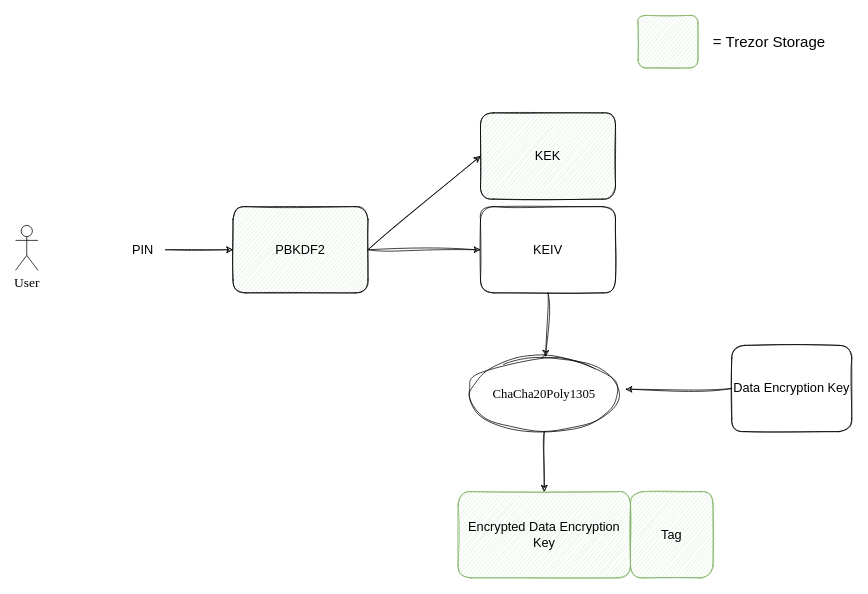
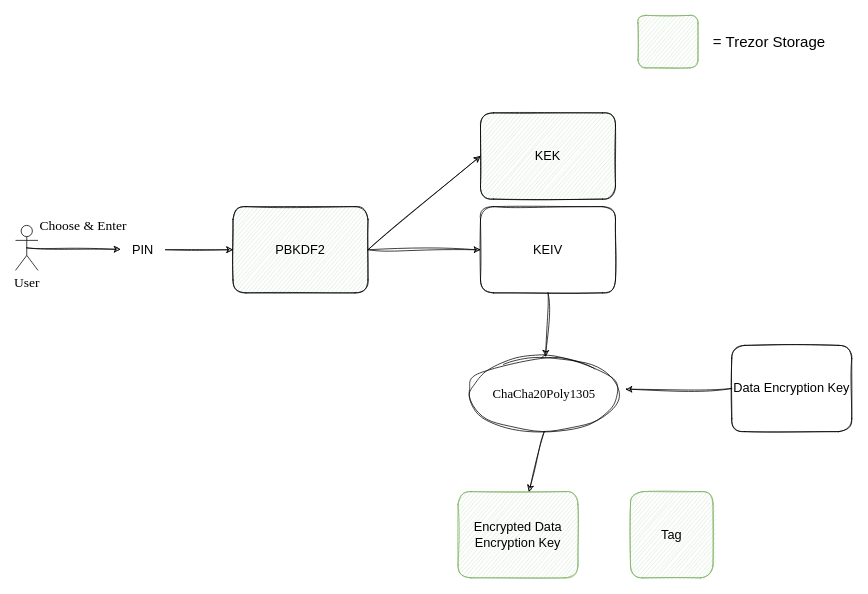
edge "User" -> "PIN": added, label "Choose & Enter"
node "Encrypted Data Encryption Key": size 173x86 -> 120x86
